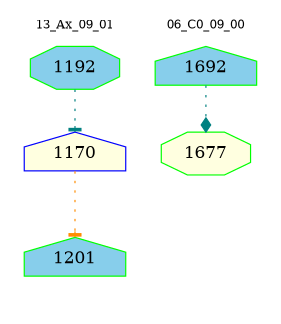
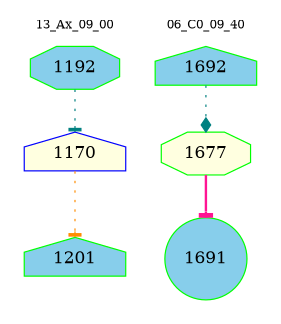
cluster "13_Ax_09_01": label "13_Ax_09_01" -> "13_Ax_09_00"
cluster "06_C0_09_00": label "06_C0_09_00" -> "06_C0_09_40"
node "1691": added
